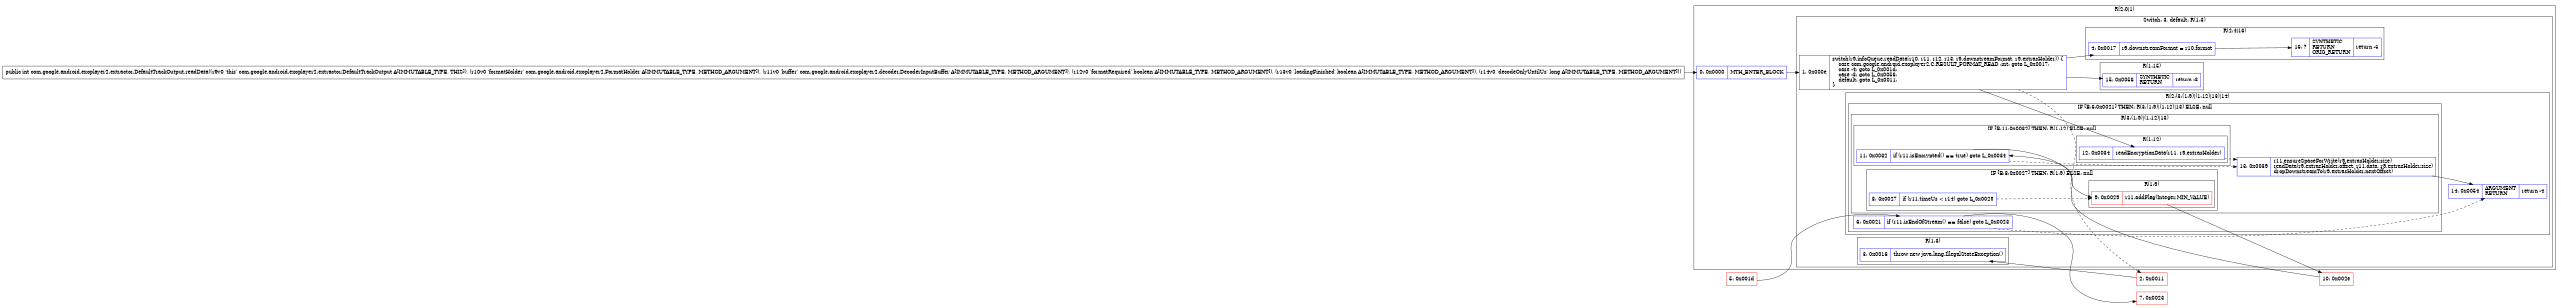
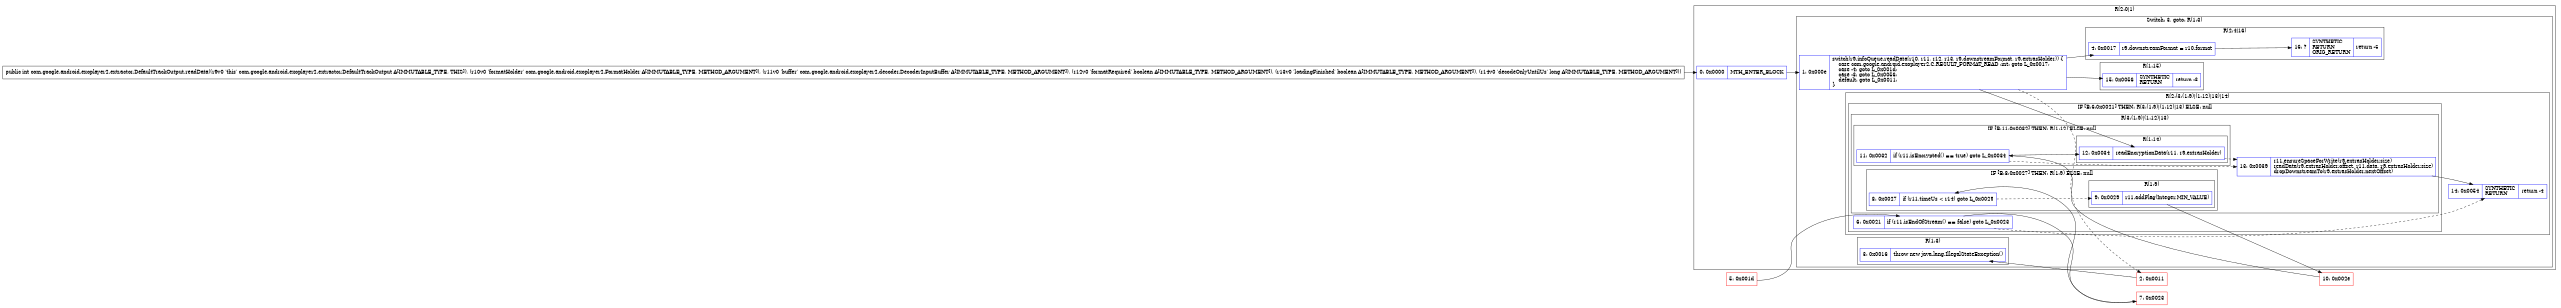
cluster "Switch: 3, default: R(1:3)": label "Switch: 3, default: R(1:3)" -> "Switch: 3, goto: R(1:3)"
cluster "R(1:12)": label "R(1:12)" -> "R(1:14)"
edge "11: 0x0032" -> "9: 0x0029": now "11: 0x0032" -> "12: 0x0034"
node "14: 0x0054": text "ARGUMENT" -> "SYNTHETIC"
node "9: 0x0029": color red -> blue
edge "7: 0x0023" -> "8: 0x0027": added
